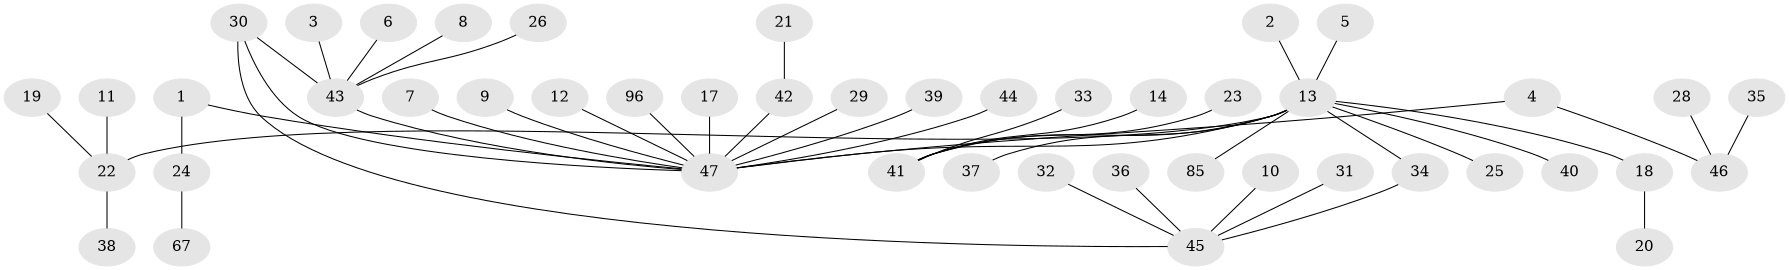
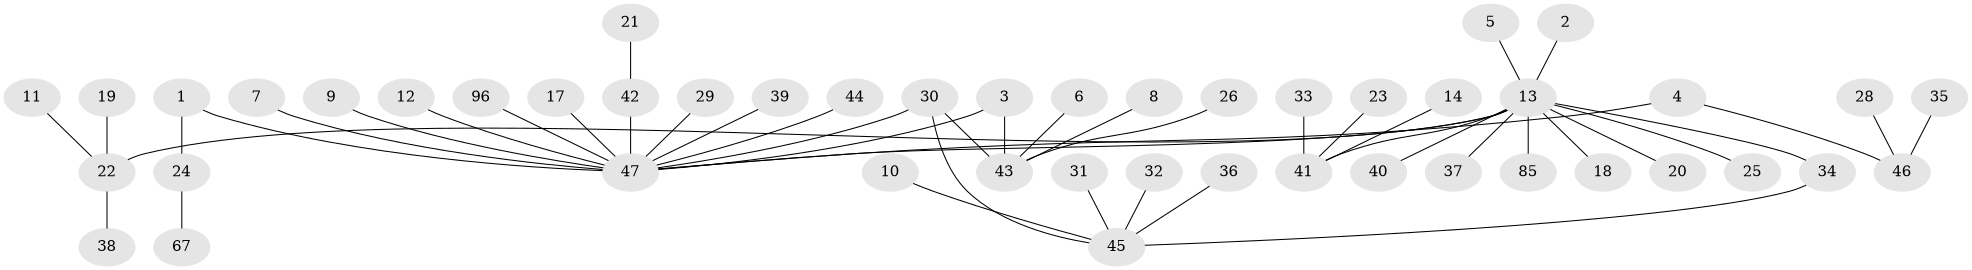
edge "43" -- "47": now "3" -- "47"
edge "18" -- "20": now "13" -- "20"
